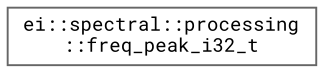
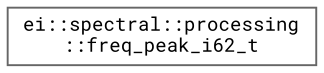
node "ei::spectral::processing ::freq_peak_i32_t": label "ei::spectral::processing ::freq_peak_i32_t" -> "ei::spectral::processing ::freq_peak_i62_t"
